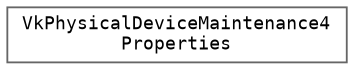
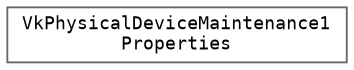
node "VkPhysicalDeviceMaintenance4 Properties": label "VkPhysicalDeviceMaintenance4 Properties" -> "VkPhysicalDeviceMaintenance1 Properties"
